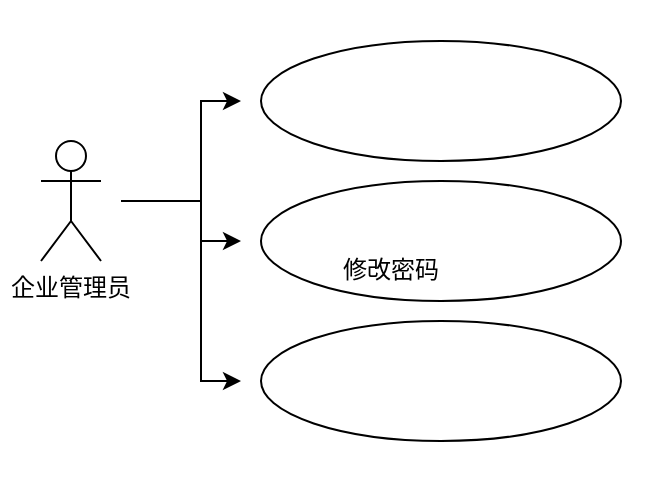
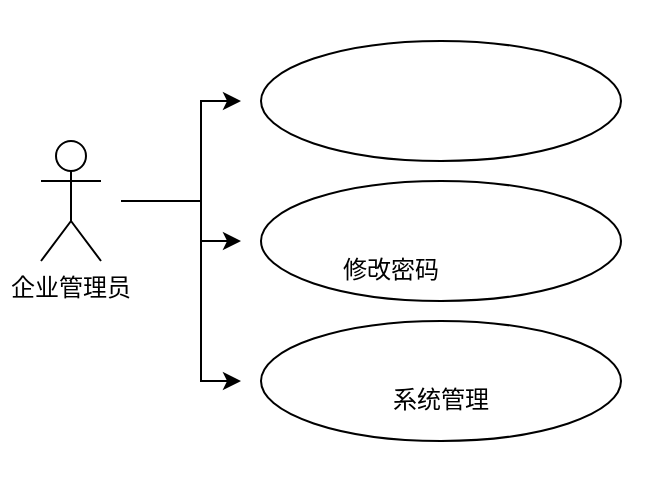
node "系统管理": added
